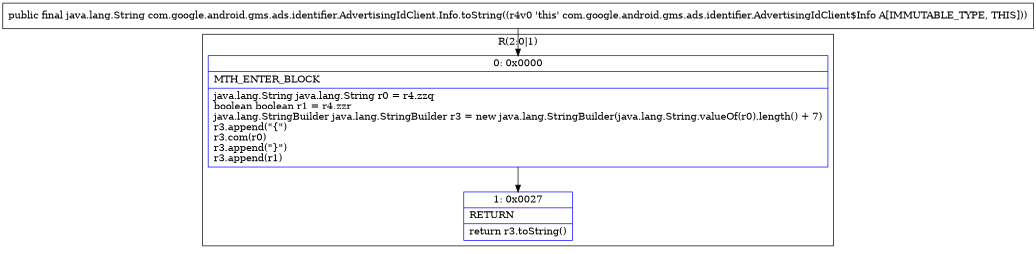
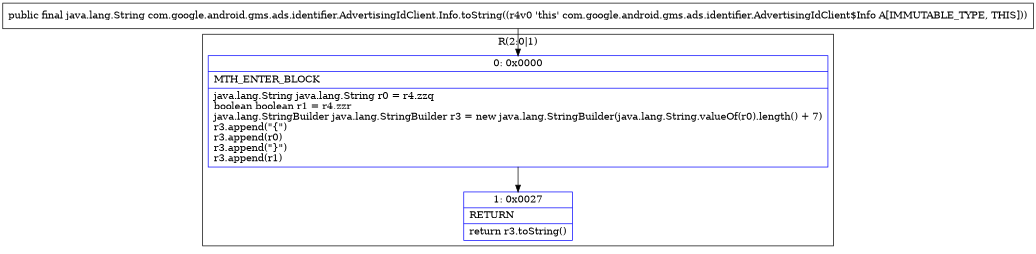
node "0: 0x0000": text "r3.com(r0)" -> "r3.append(r0)"
